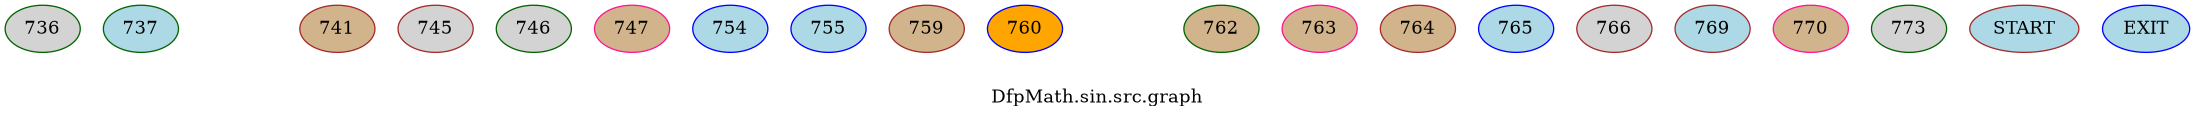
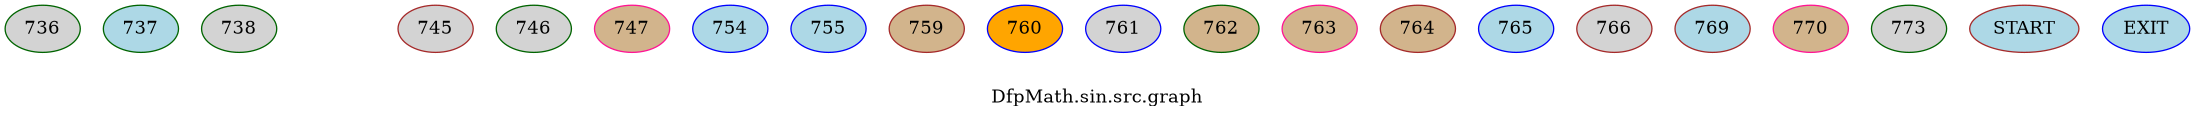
node "738": added
node "741": removed
node "761": added
